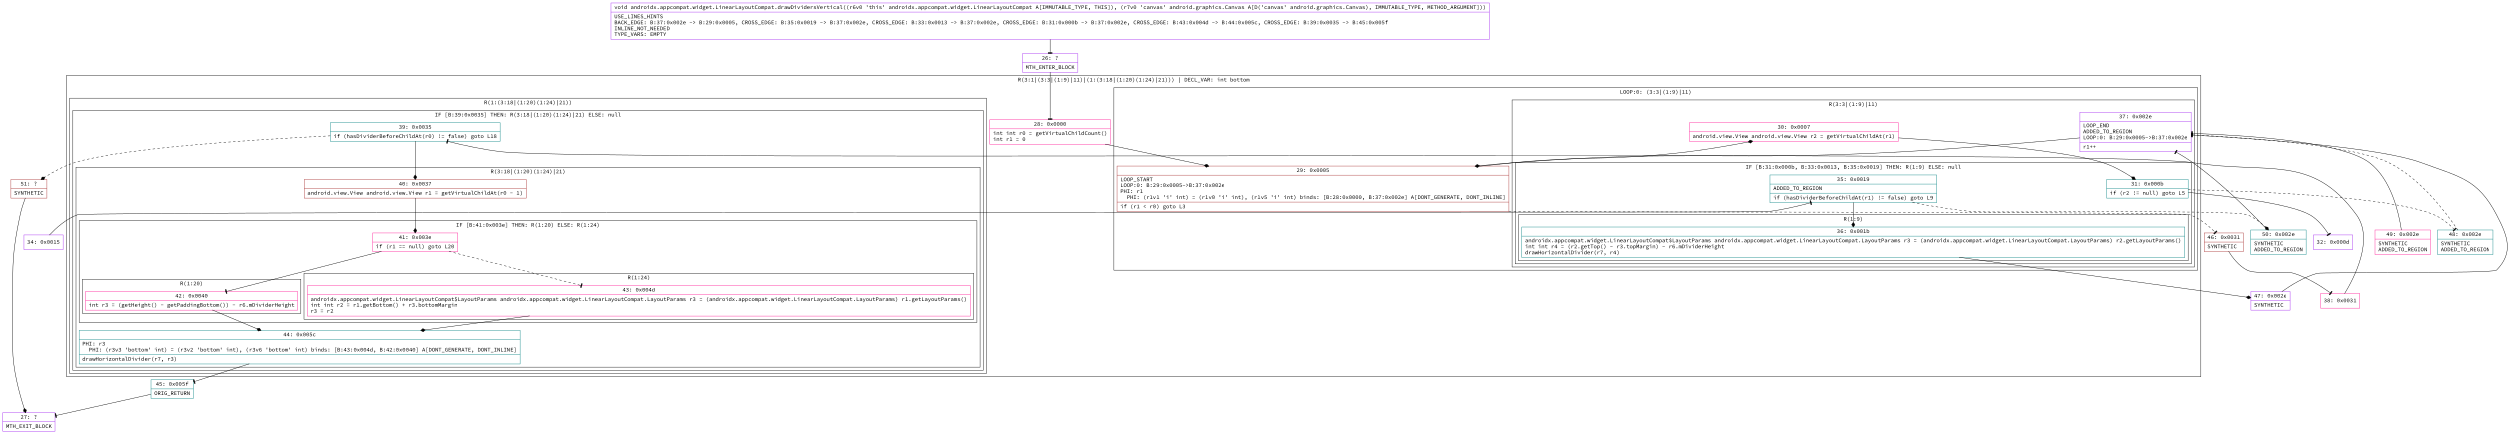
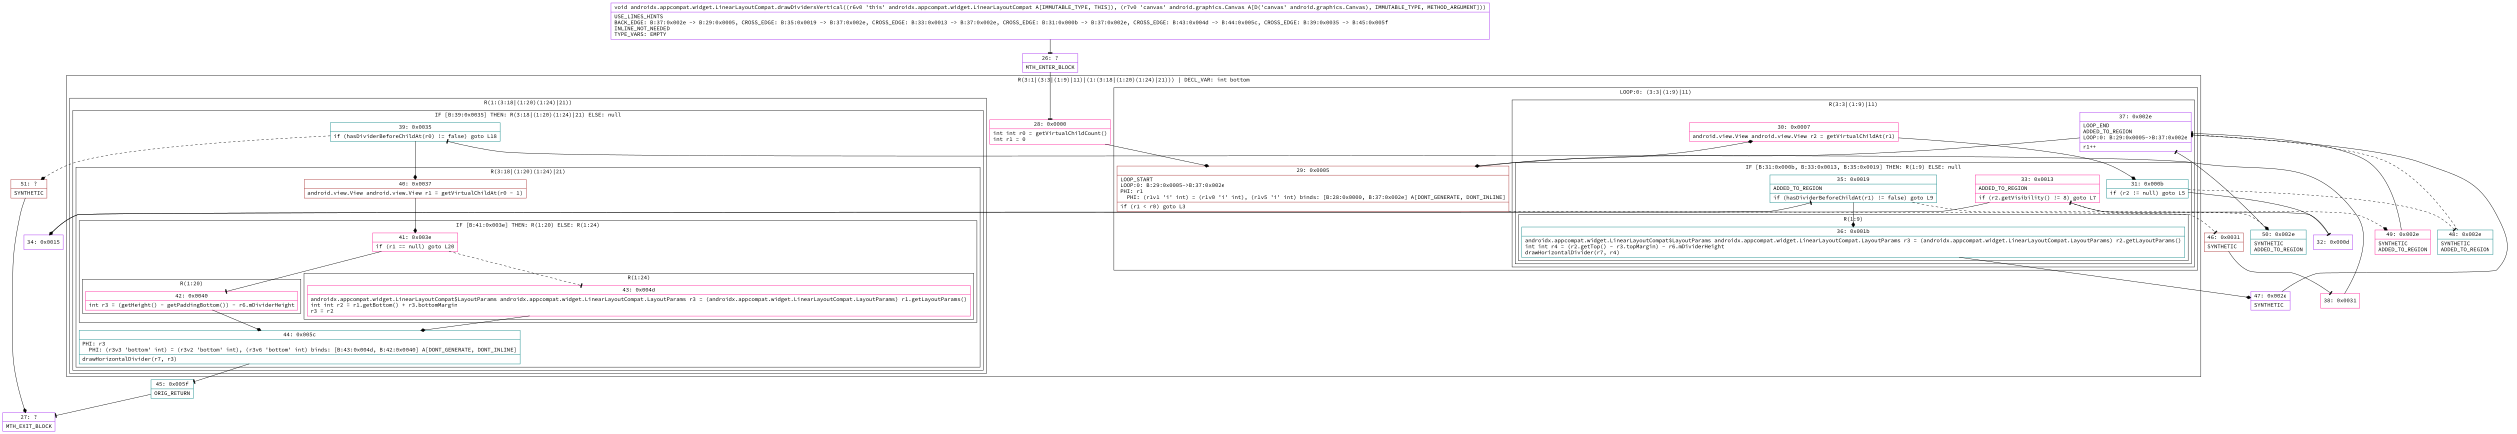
node "33: 0x0013": added
